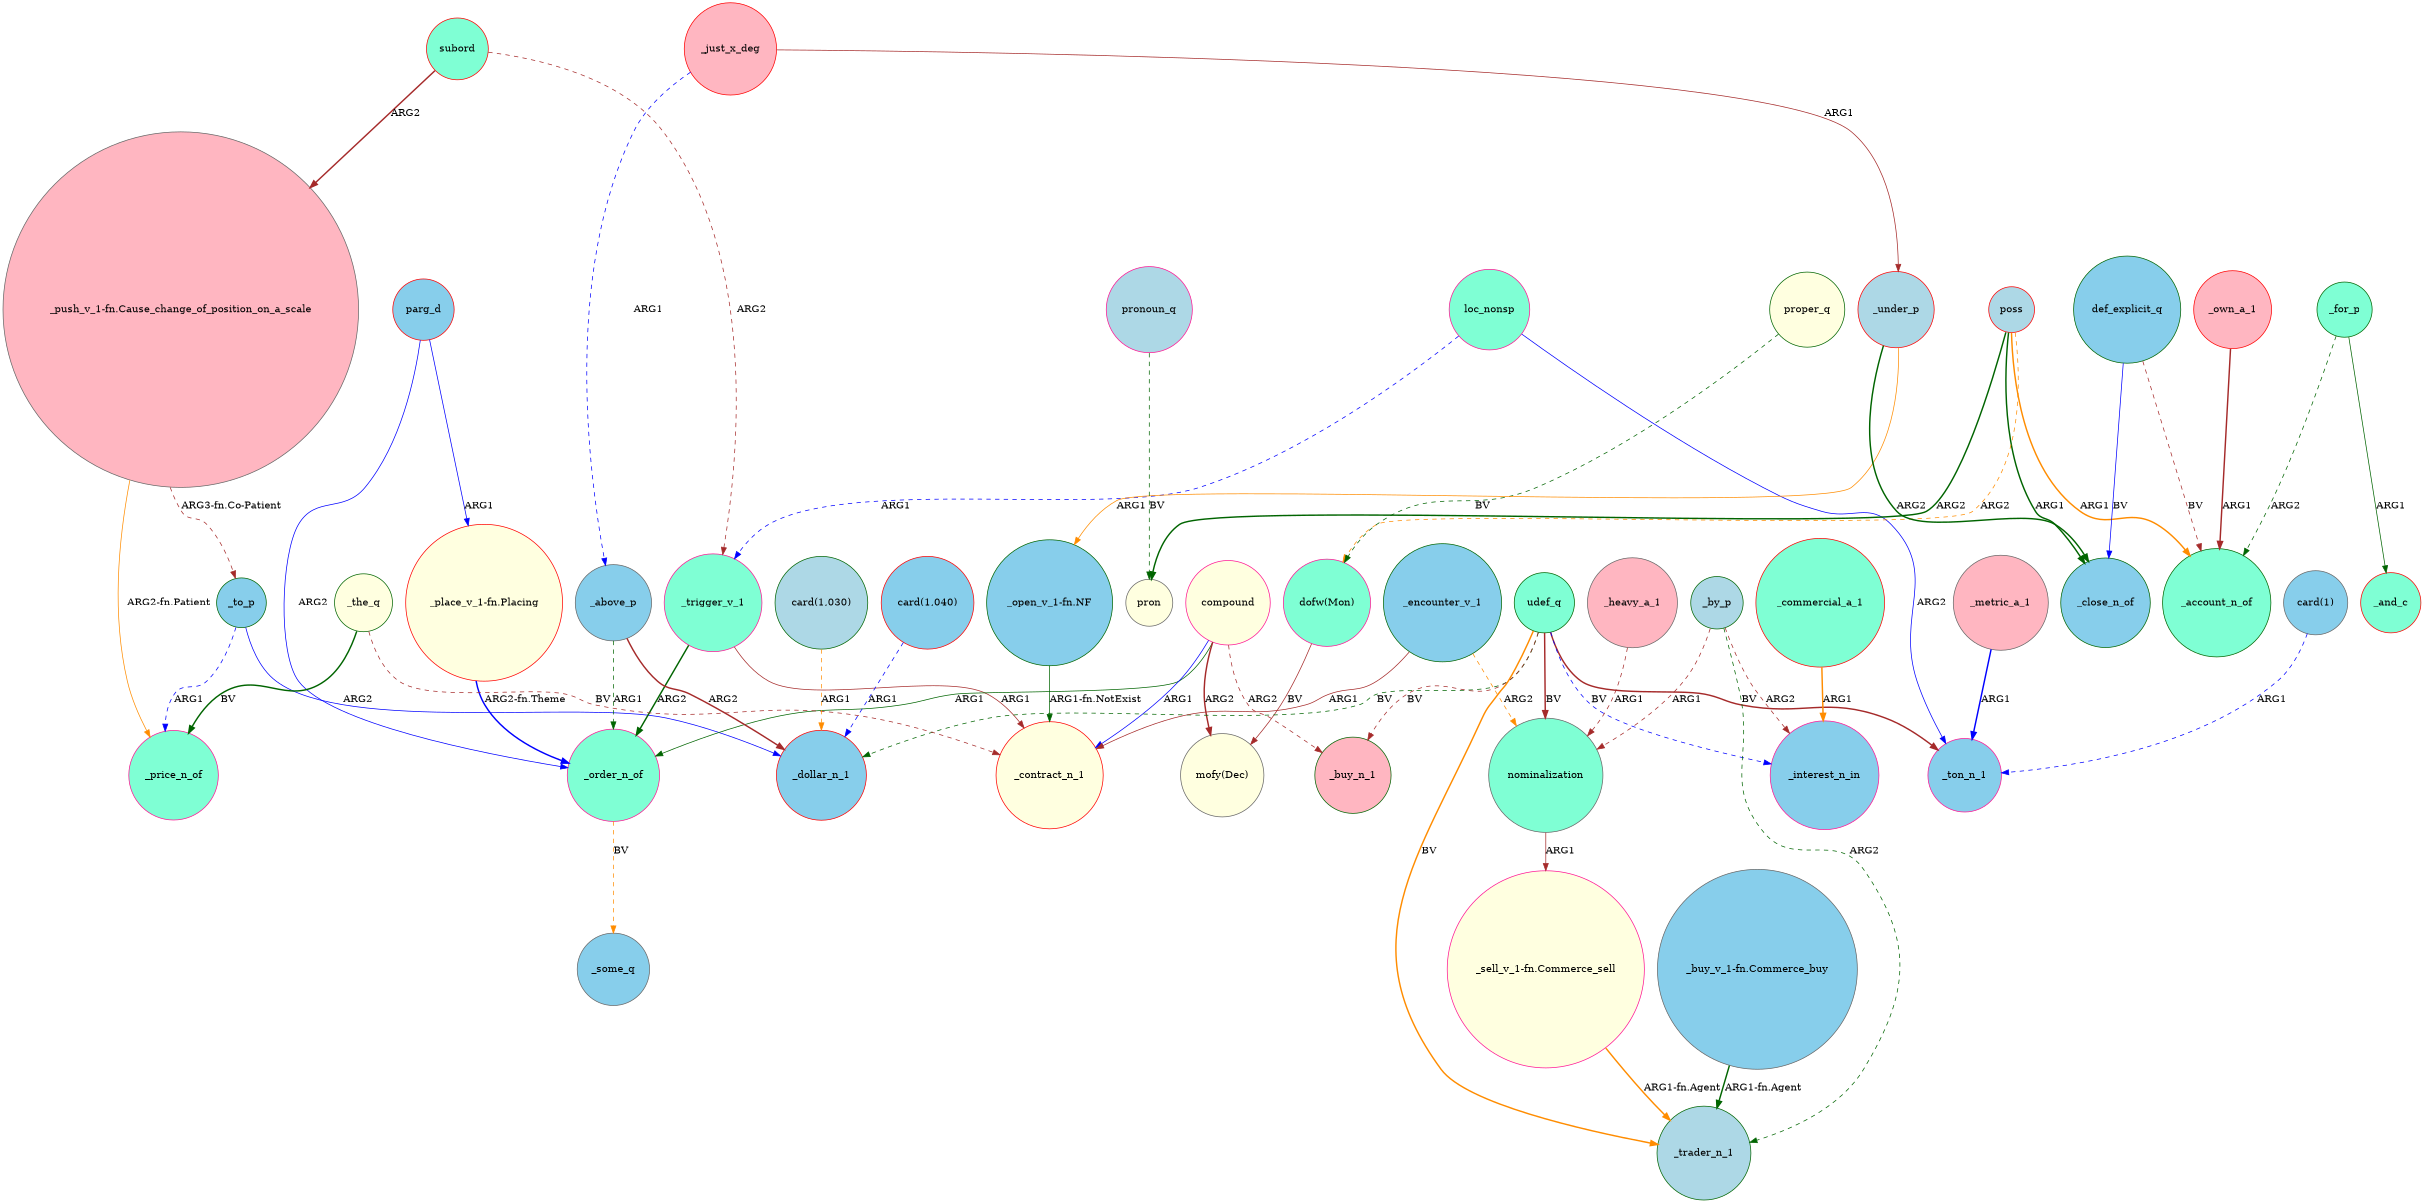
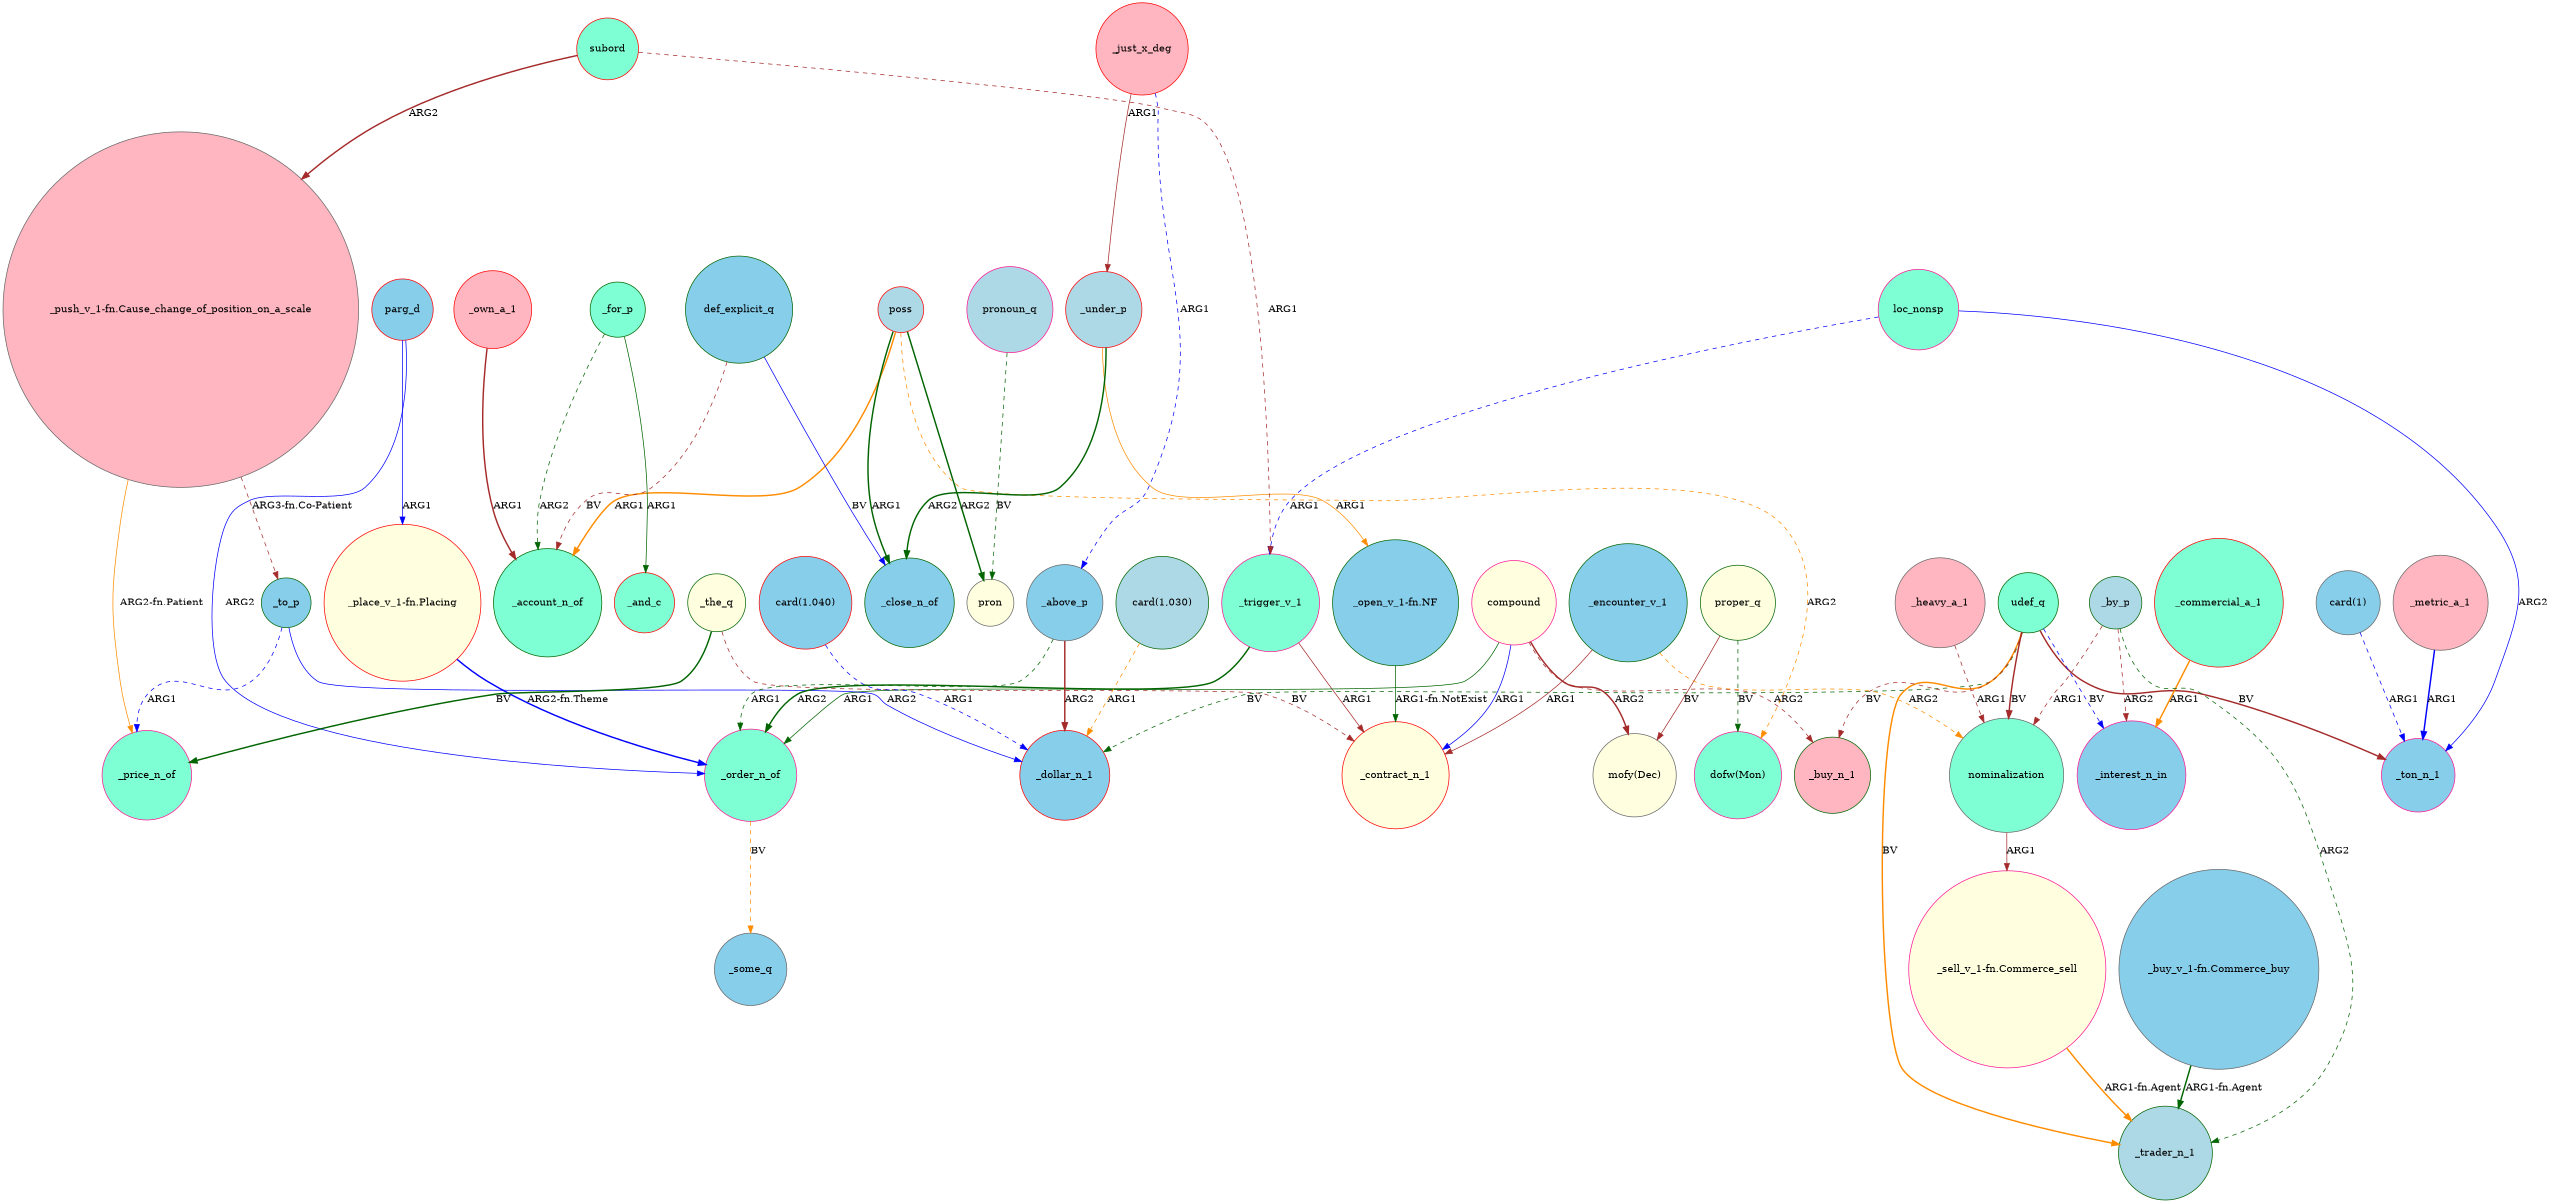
edge "subord" -> "_trigger_v_1": label "ARG2" -> "ARG1"
edge "dofw(Mon)" -> "mofy(Dec)": now "proper_q" -> "mofy(Dec)"
